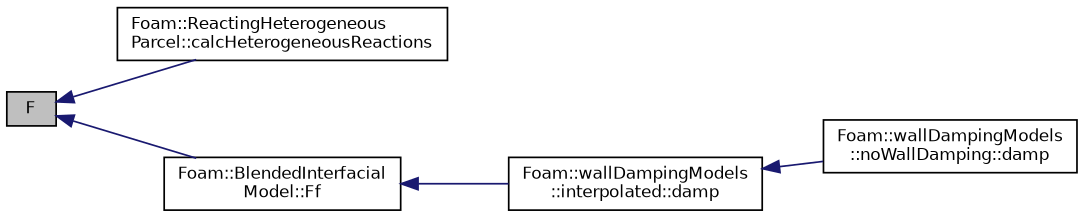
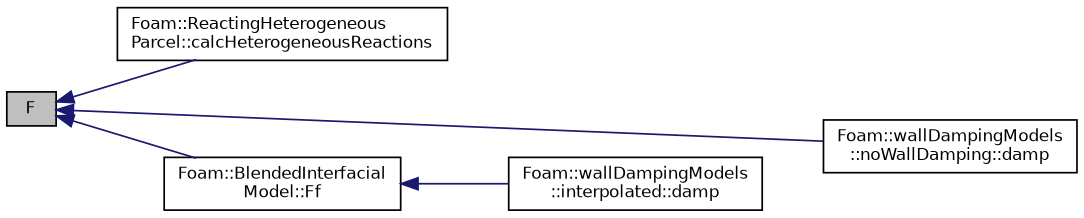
edge "Foam::wallDampingModels ::noWallDamping::damp" -> "Foam::wallDampingModels ::interpolated::damp": now "Foam::wallDampingModels ::noWallDamping::damp" -> "F"
